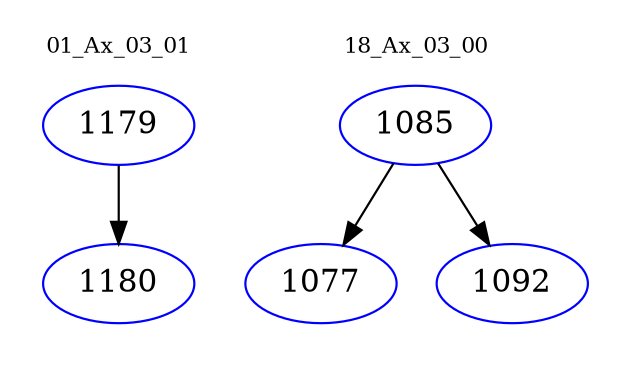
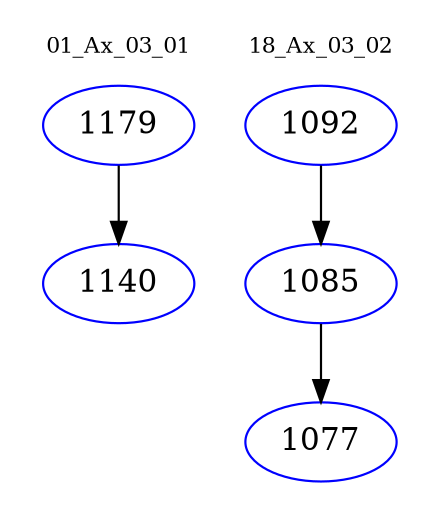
cluster "18_Ax_03_00": label "18_Ax_03_00" -> "18_Ax_03_02"
edge "1085" -> "1092": reversed
node "1180": label "1180" -> "1140"
